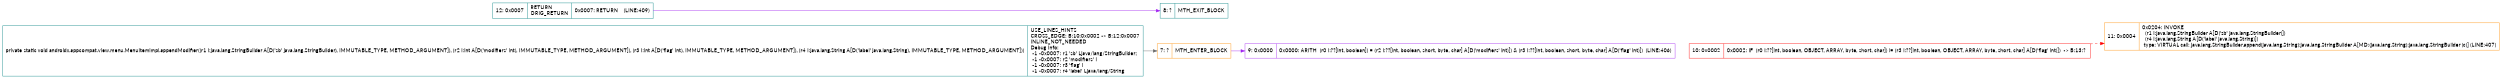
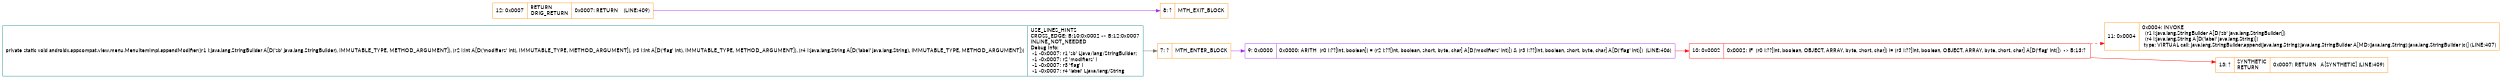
node "12: 0x0007": color teal -> darkorange
node "8: ?": color teal -> darkorange
node "11: 0x0004": text "0x0204: INVOKE" -> "0x0004: INVOKE"
edge "9: 0x0000" -> "10: 0x0002": added
node "13: ?": added
